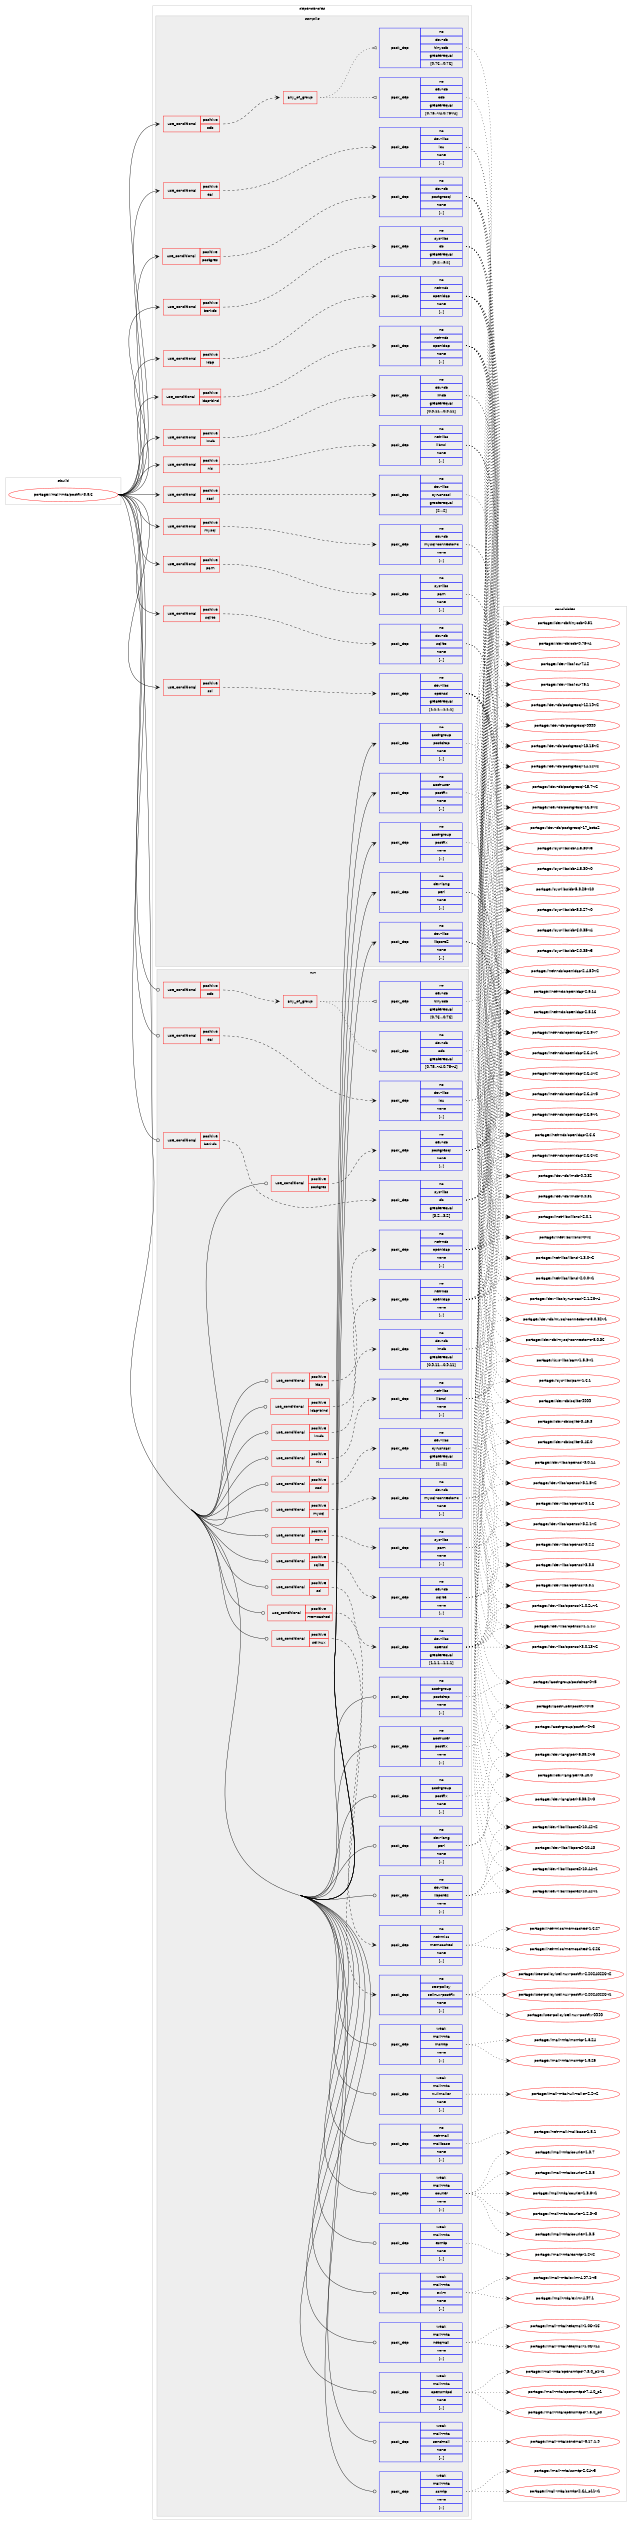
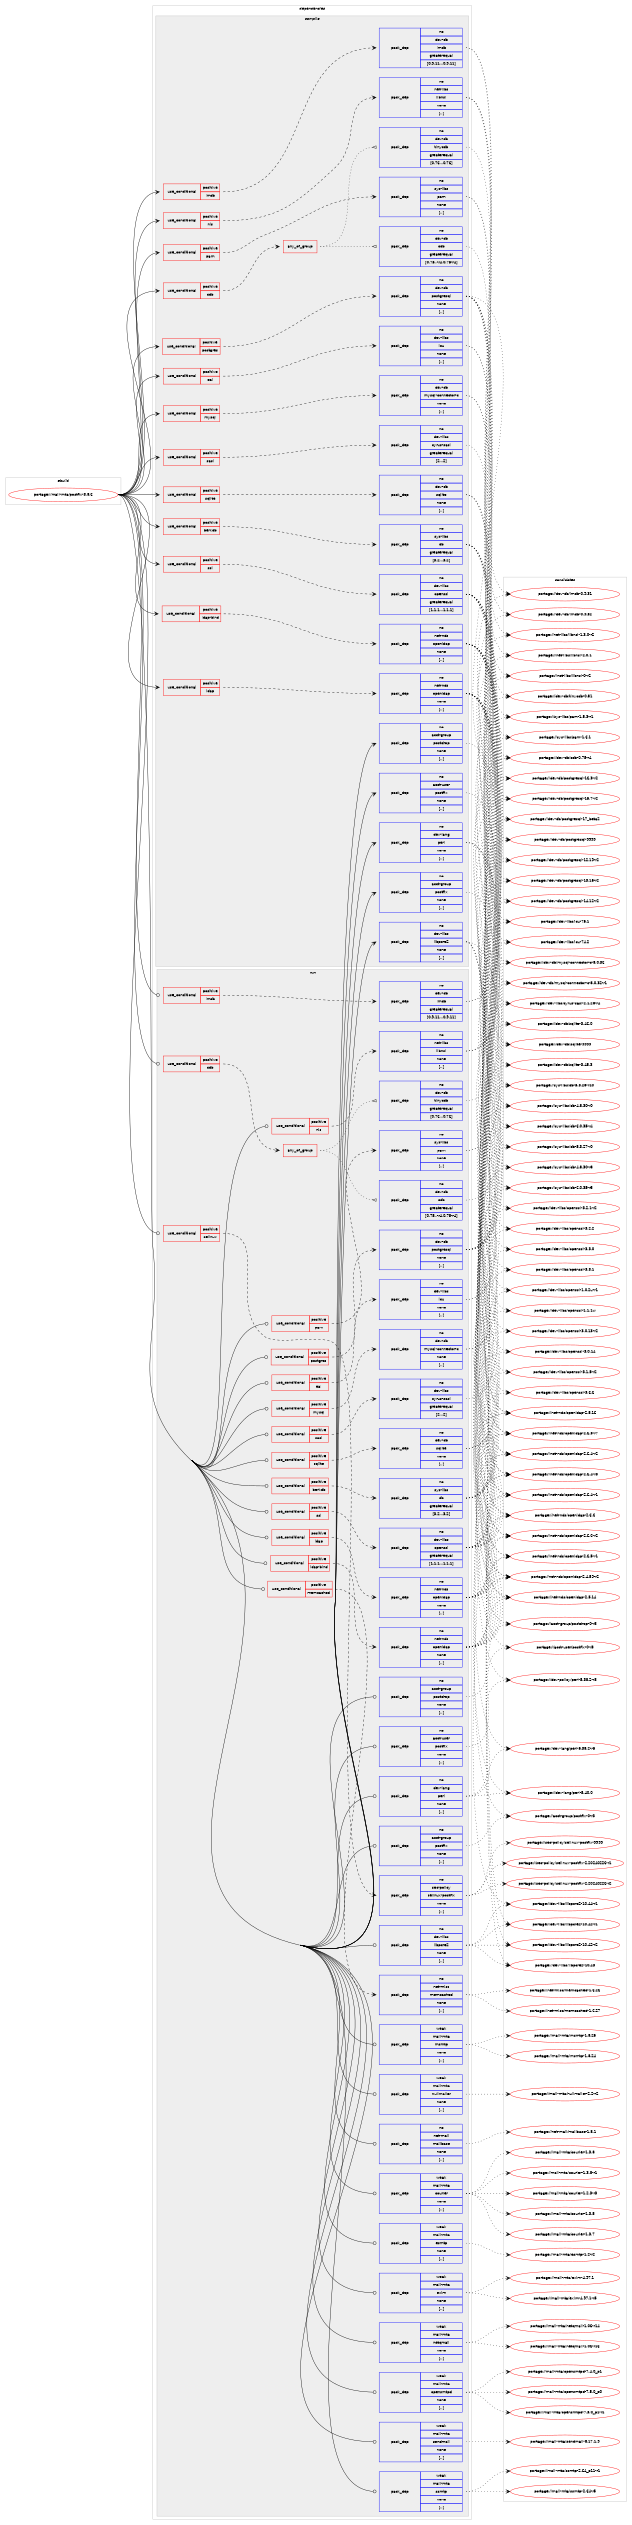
node "portage://net-libs/libnsl-2.0.0-r1": removed
node "portage://dev-libs/openssl-3.1.6": label "portage://dev-libs/openssl-3.1.6" -> "portage://dev-libs/openssl-3.6.6"
node "portage://dev-lang/perl-5.38.2-r3": label "portage://dev-lang/perl-5.38.2-r3" -> "portage://dev-policy/perl-5.38.2-r3"
